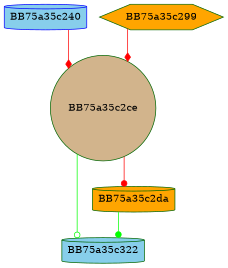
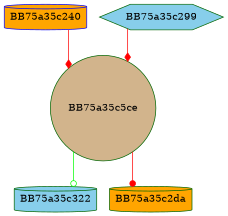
node "BB75a35c240": fillcolor skyblue -> orange
node "BB75a35c299": fillcolor orange -> skyblue
node "BB75a35c2ce": label "BB75a35c2ce" -> "BB75a35c5ce"
edge "BB75a35c2da" -> "BB75a35c322": removed
